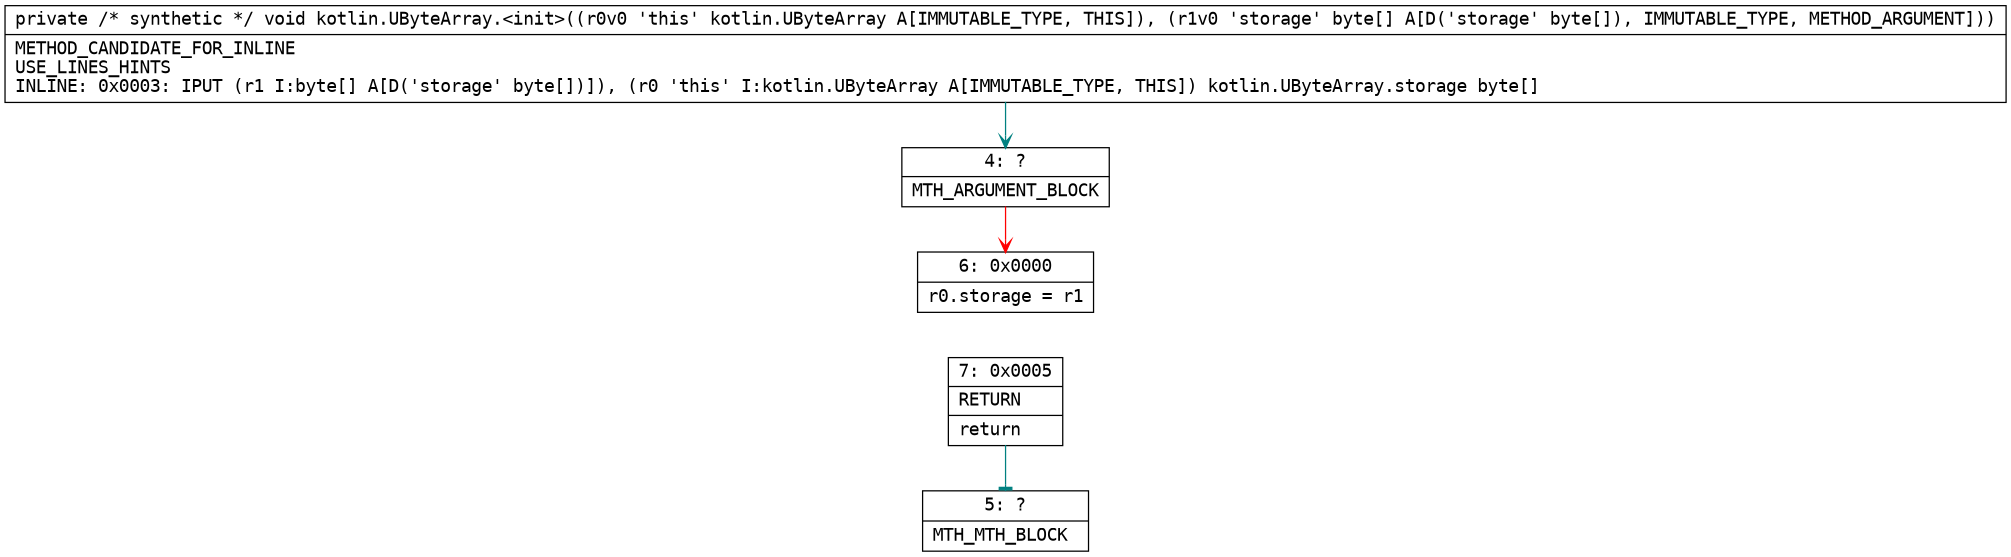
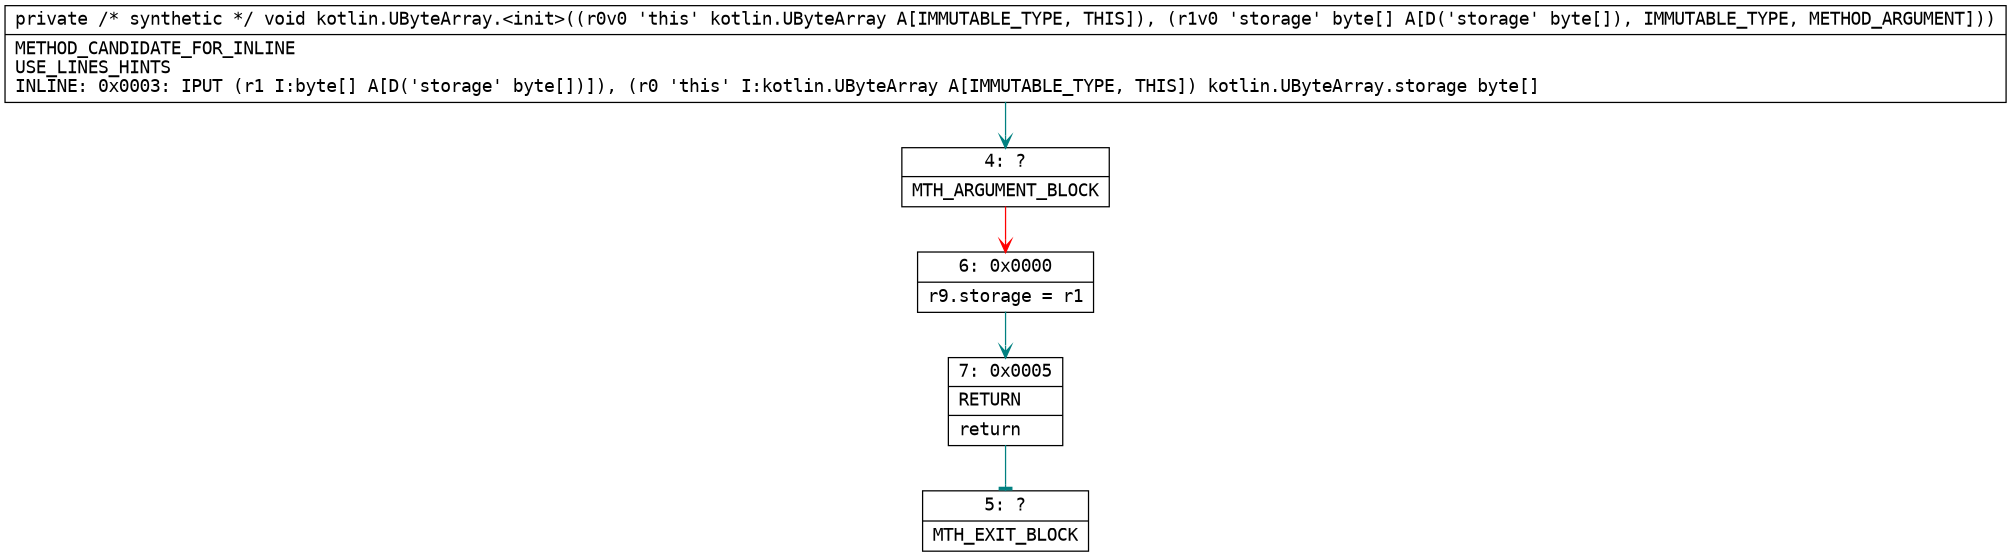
node "6: 0x0000": text "r0.storage = r1" -> "r9.storage = r1"
edge "6: 0x0000" -> "7: 0x0005": added
node "5: ?": text "MTH_MTH_BLOCK" -> "MTH_EXIT_BLOCK"
